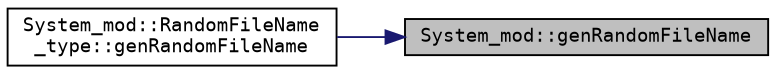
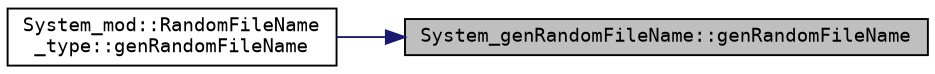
node "System_mod::genRandomFileName": label "System_mod::genRandomFileName" -> "System_genRandomFileName::genRandomFileName"
